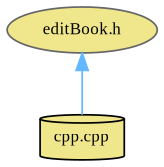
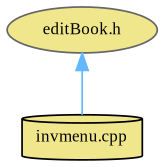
node "cpp.cpp": label "cpp.cpp" -> "invmenu.cpp"
